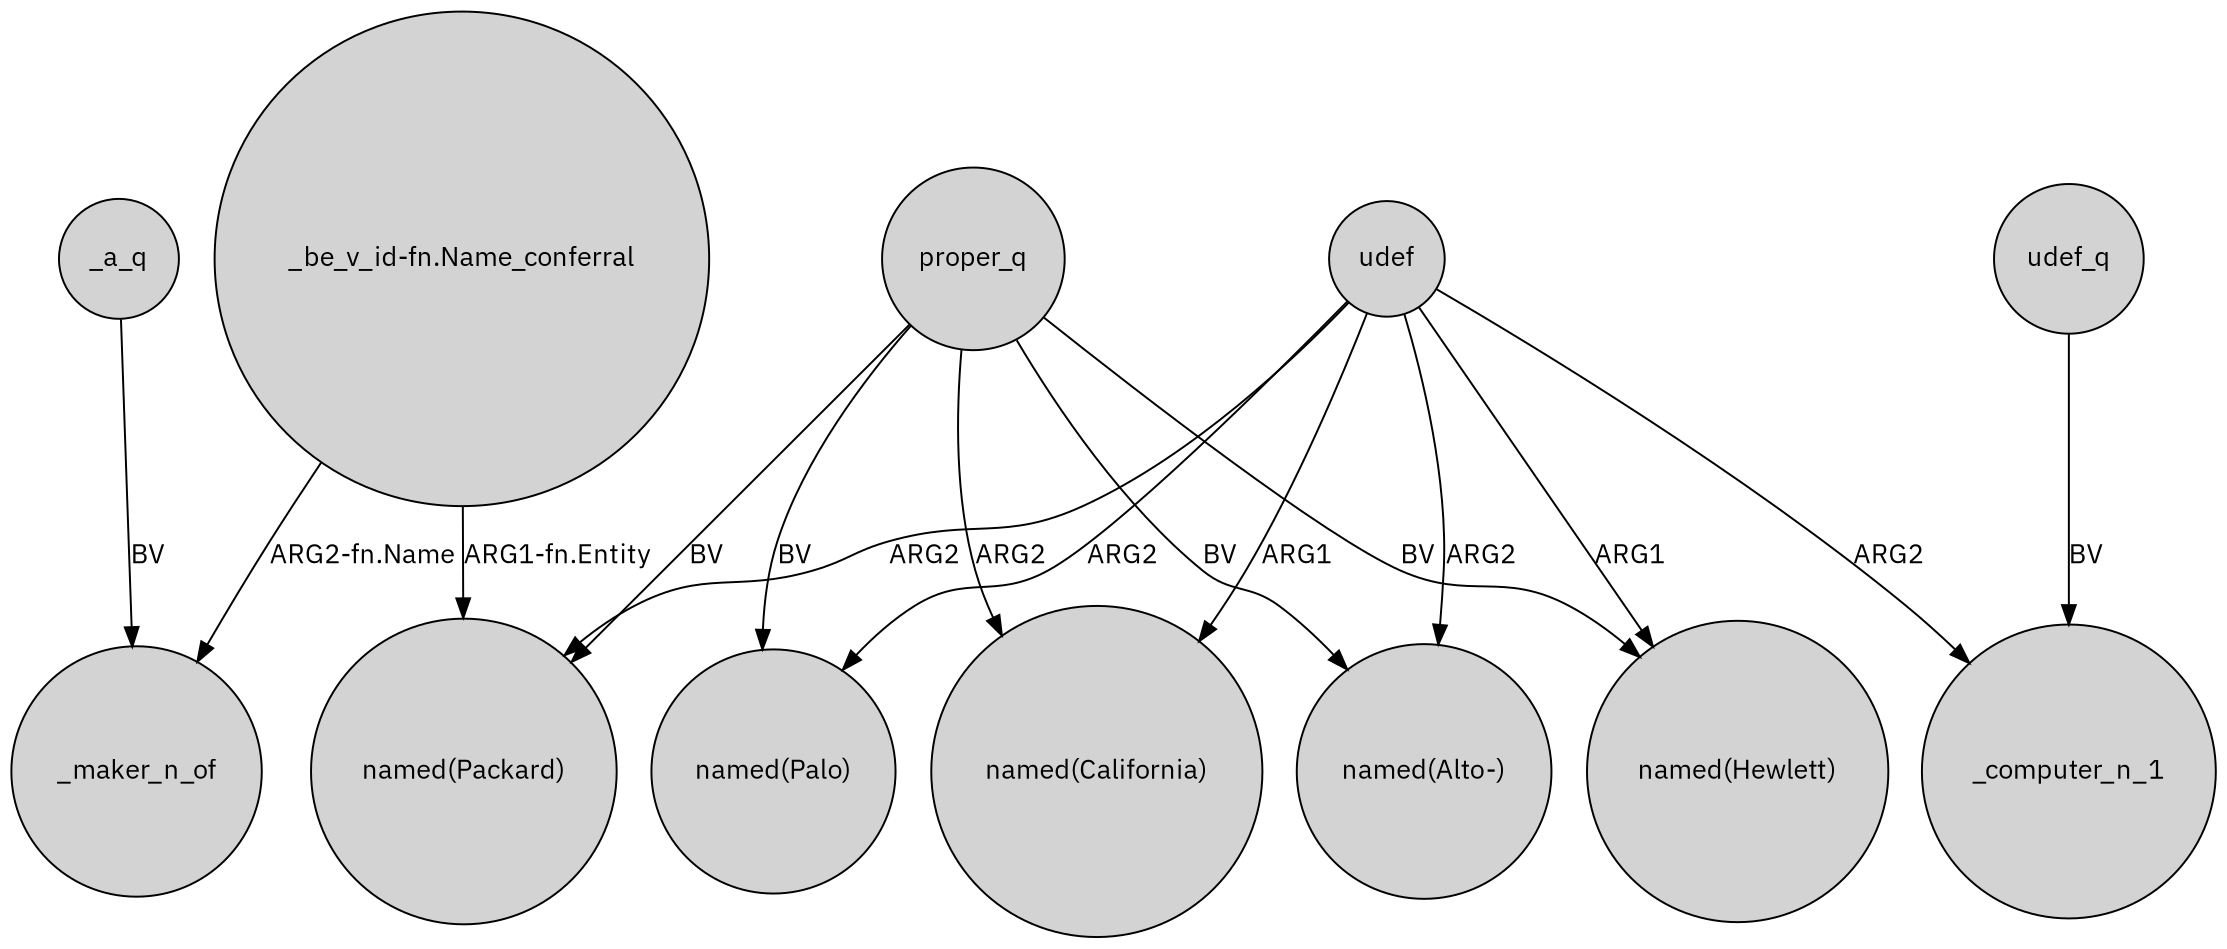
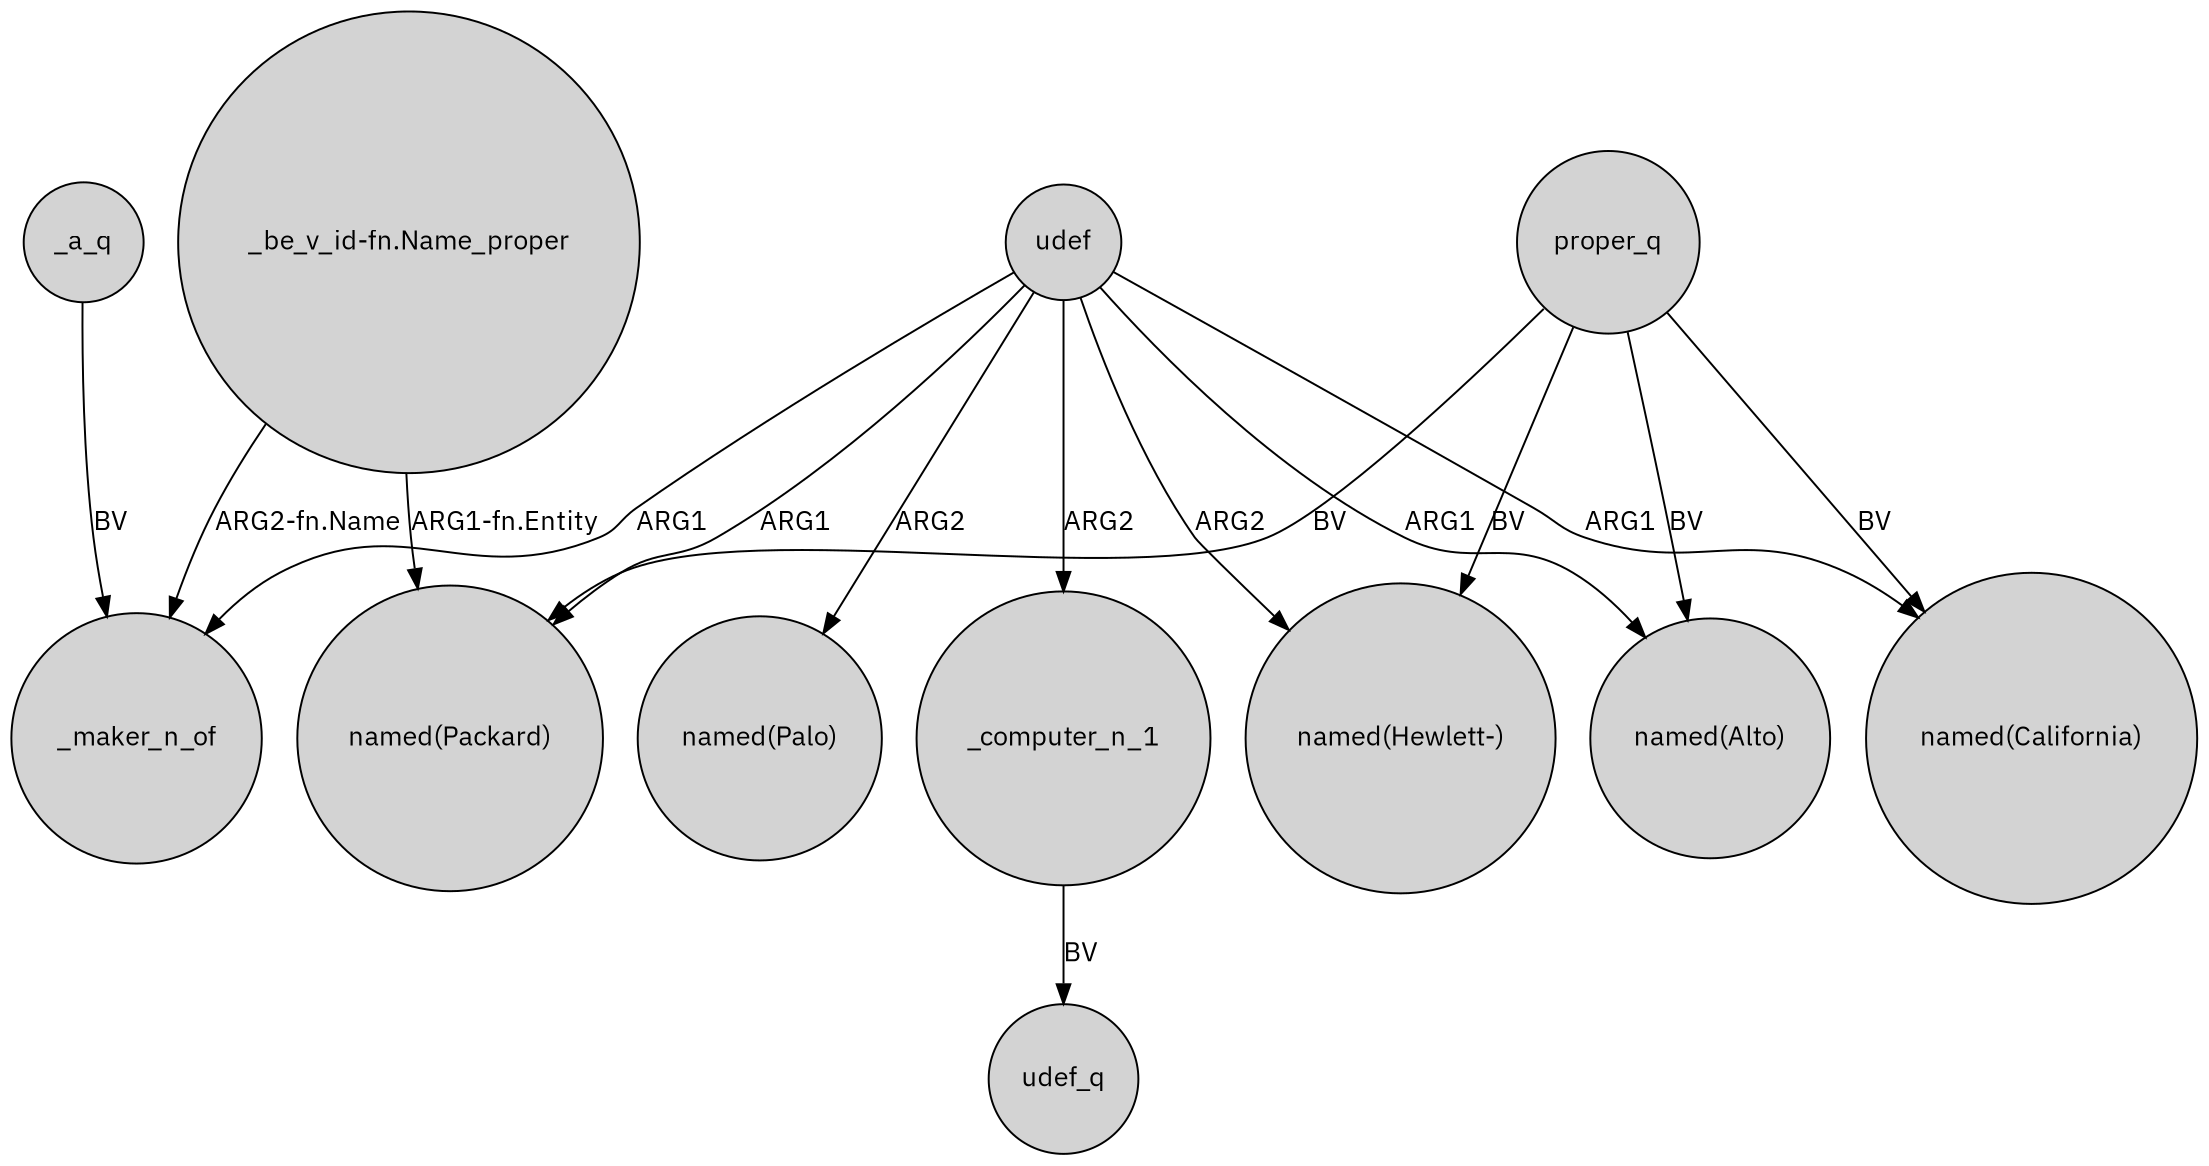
node "_be_v_id-fn.Name_conferral": label "_be_v_id-fn.Name_conferral" -> "_be_v_id-fn.Name_proper"
edge "proper_q" -> "named(Palo)": removed, label "BV"
edge "udef_q" -> "_computer_n_1": reversed
edge "udef" -> "_maker_n_of": added, label "ARG1"
edge "udef" -> "named(Packard)": label "ARG2" -> "ARG1"
edge "proper_q" -> "named(California)": label "ARG2" -> "BV"
node "named(Alto-)": label "named(Alto-)" -> "named(Hewlett-)"
node "named(Hewlett)": label "named(Hewlett)" -> "named(Alto)"
